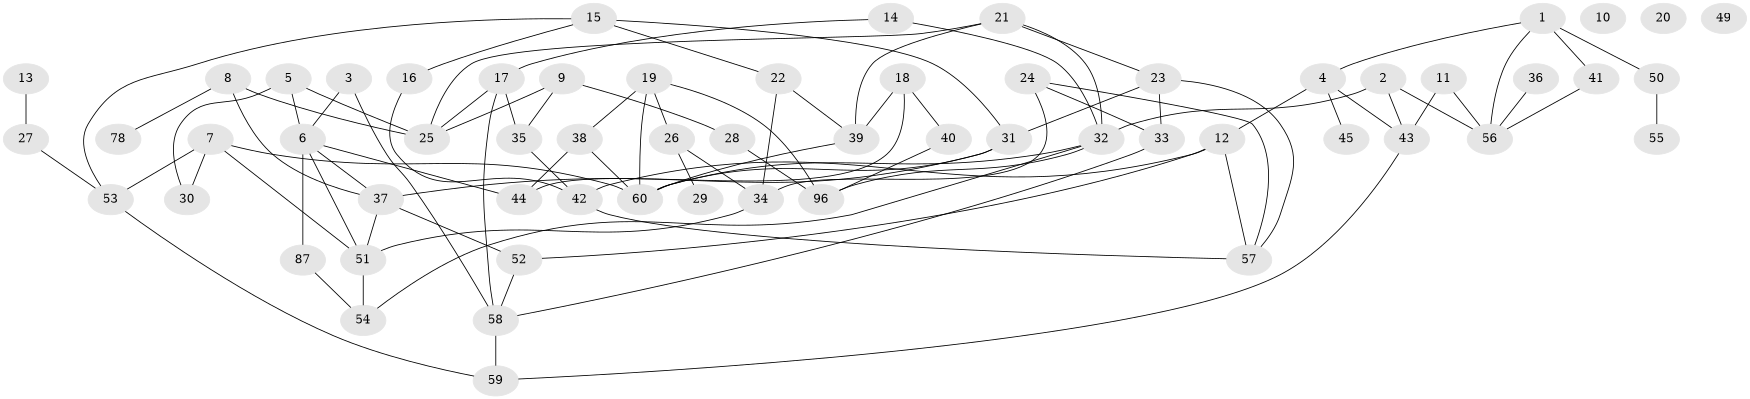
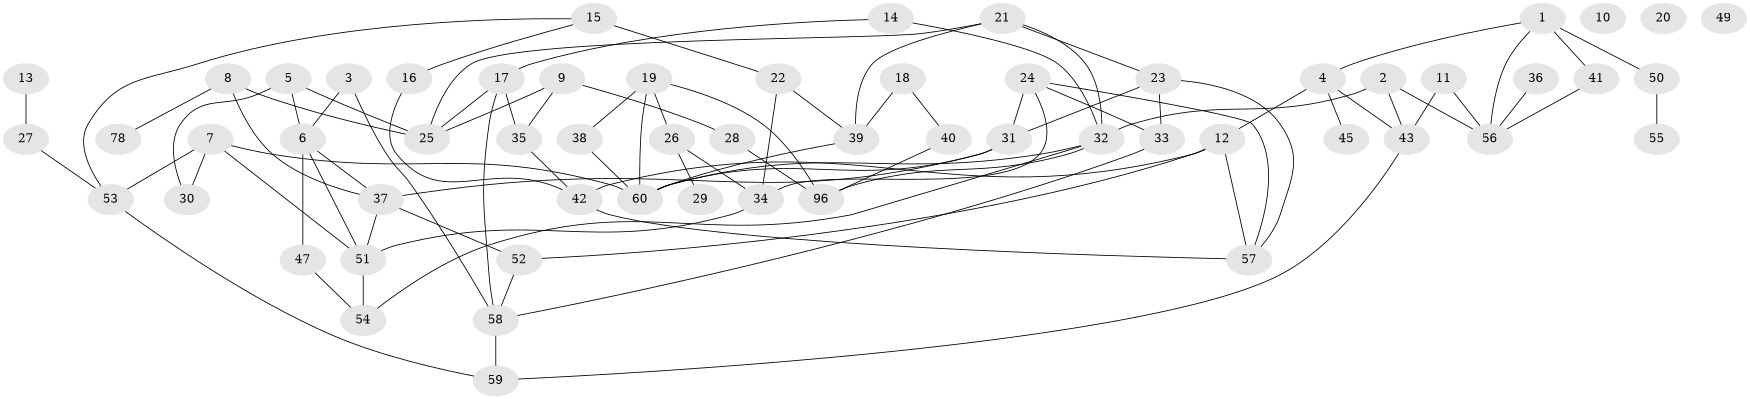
edge "15" -- "31": now "24" -- "31"
node "44": removed
node "87": label "87" -> "47"
